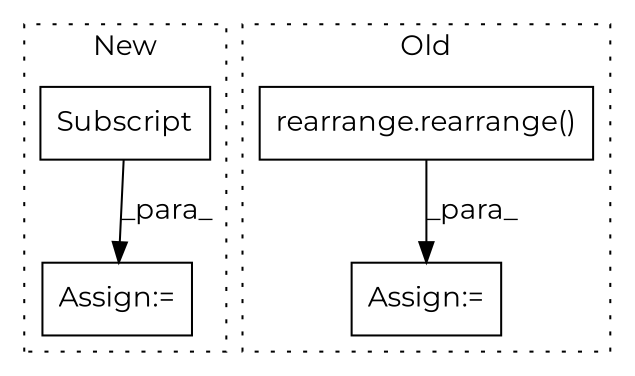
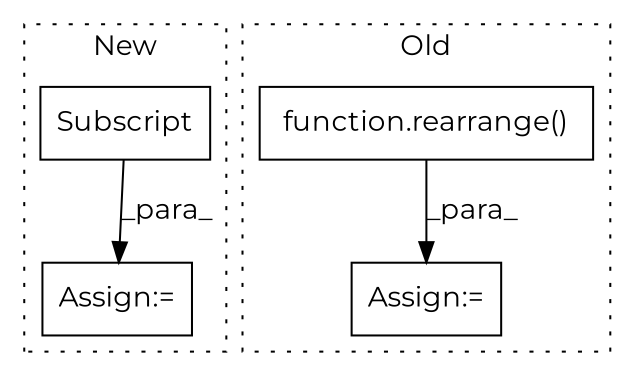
node "rearrange.rearrange()": label "rearrange.rearrange()" -> "function.rearrange()"
